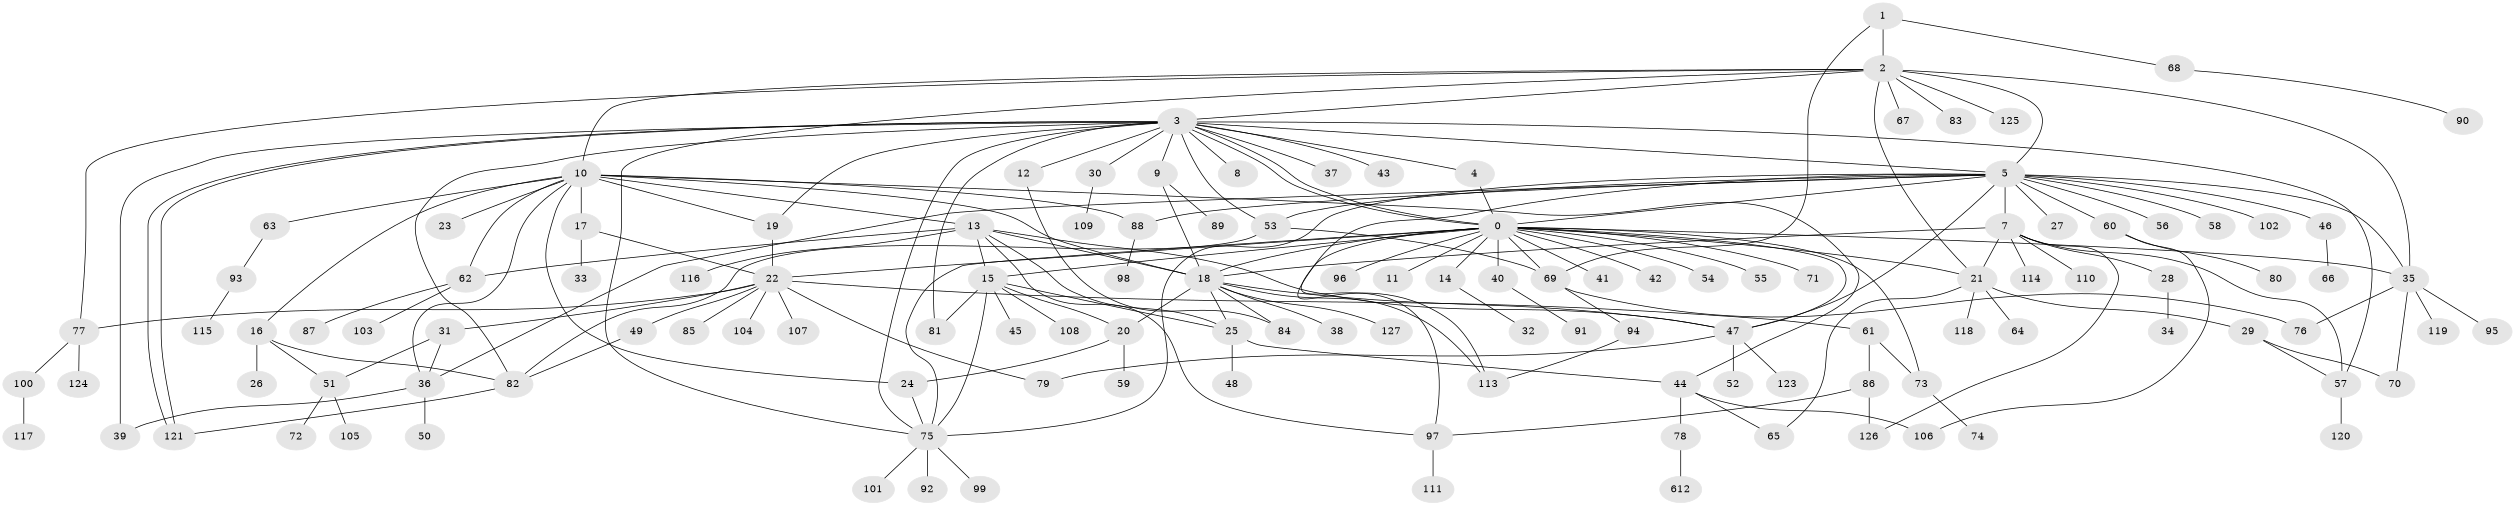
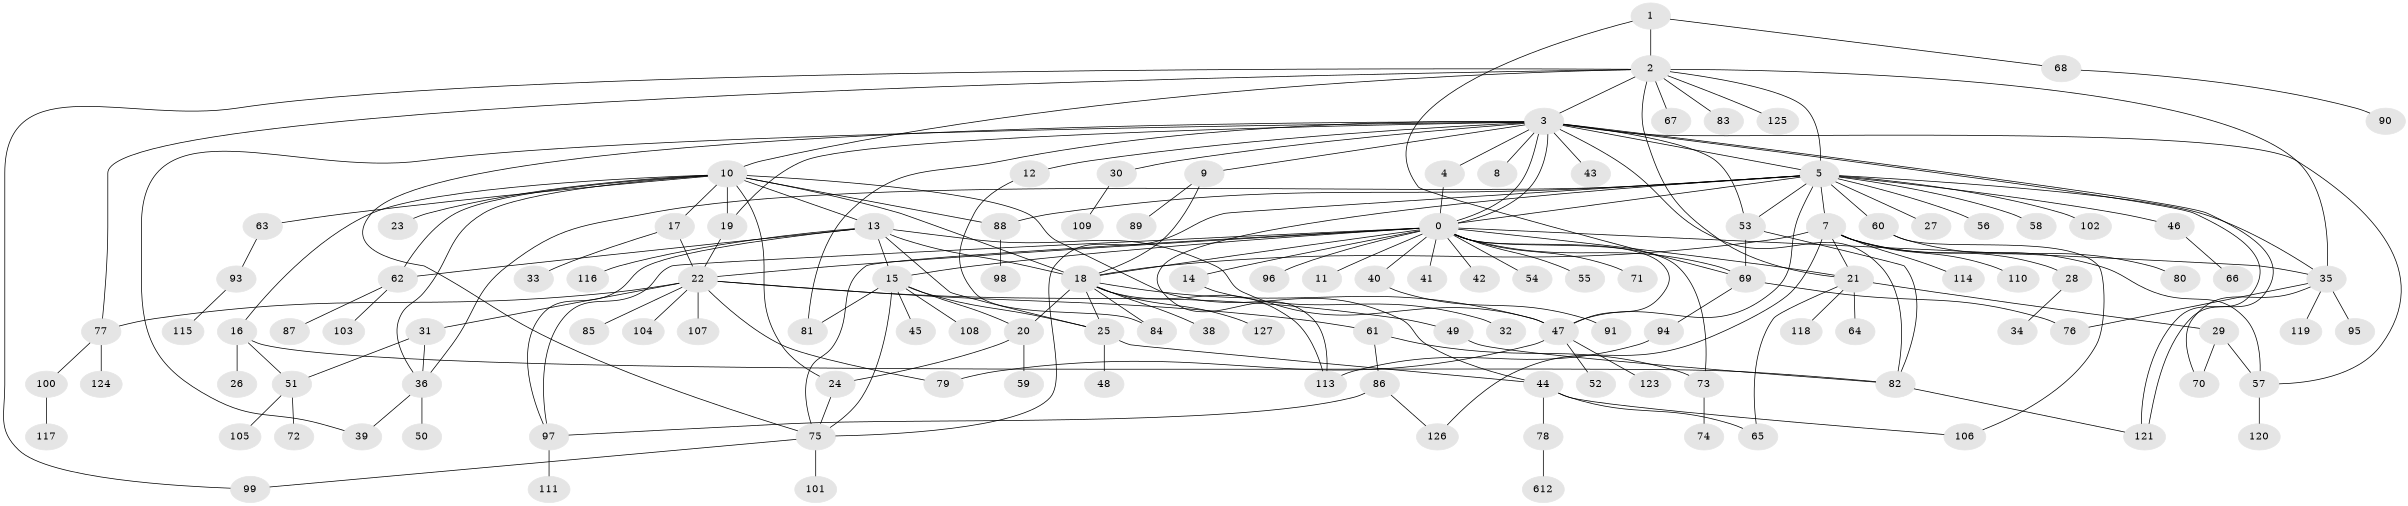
edge "2" -- "75": now "2" -- "99"
node "37": removed
node "92": removed
